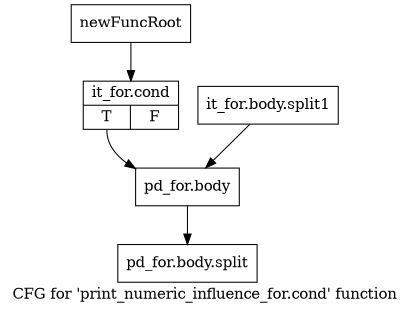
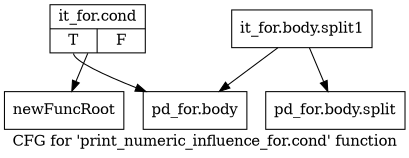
edge "newFuncRoot" -> "it_for.cond": reversed
edge "pd_for.body" -> "pd_for.body.split": now "it_for.body.split1" -> "pd_for.body.split"
